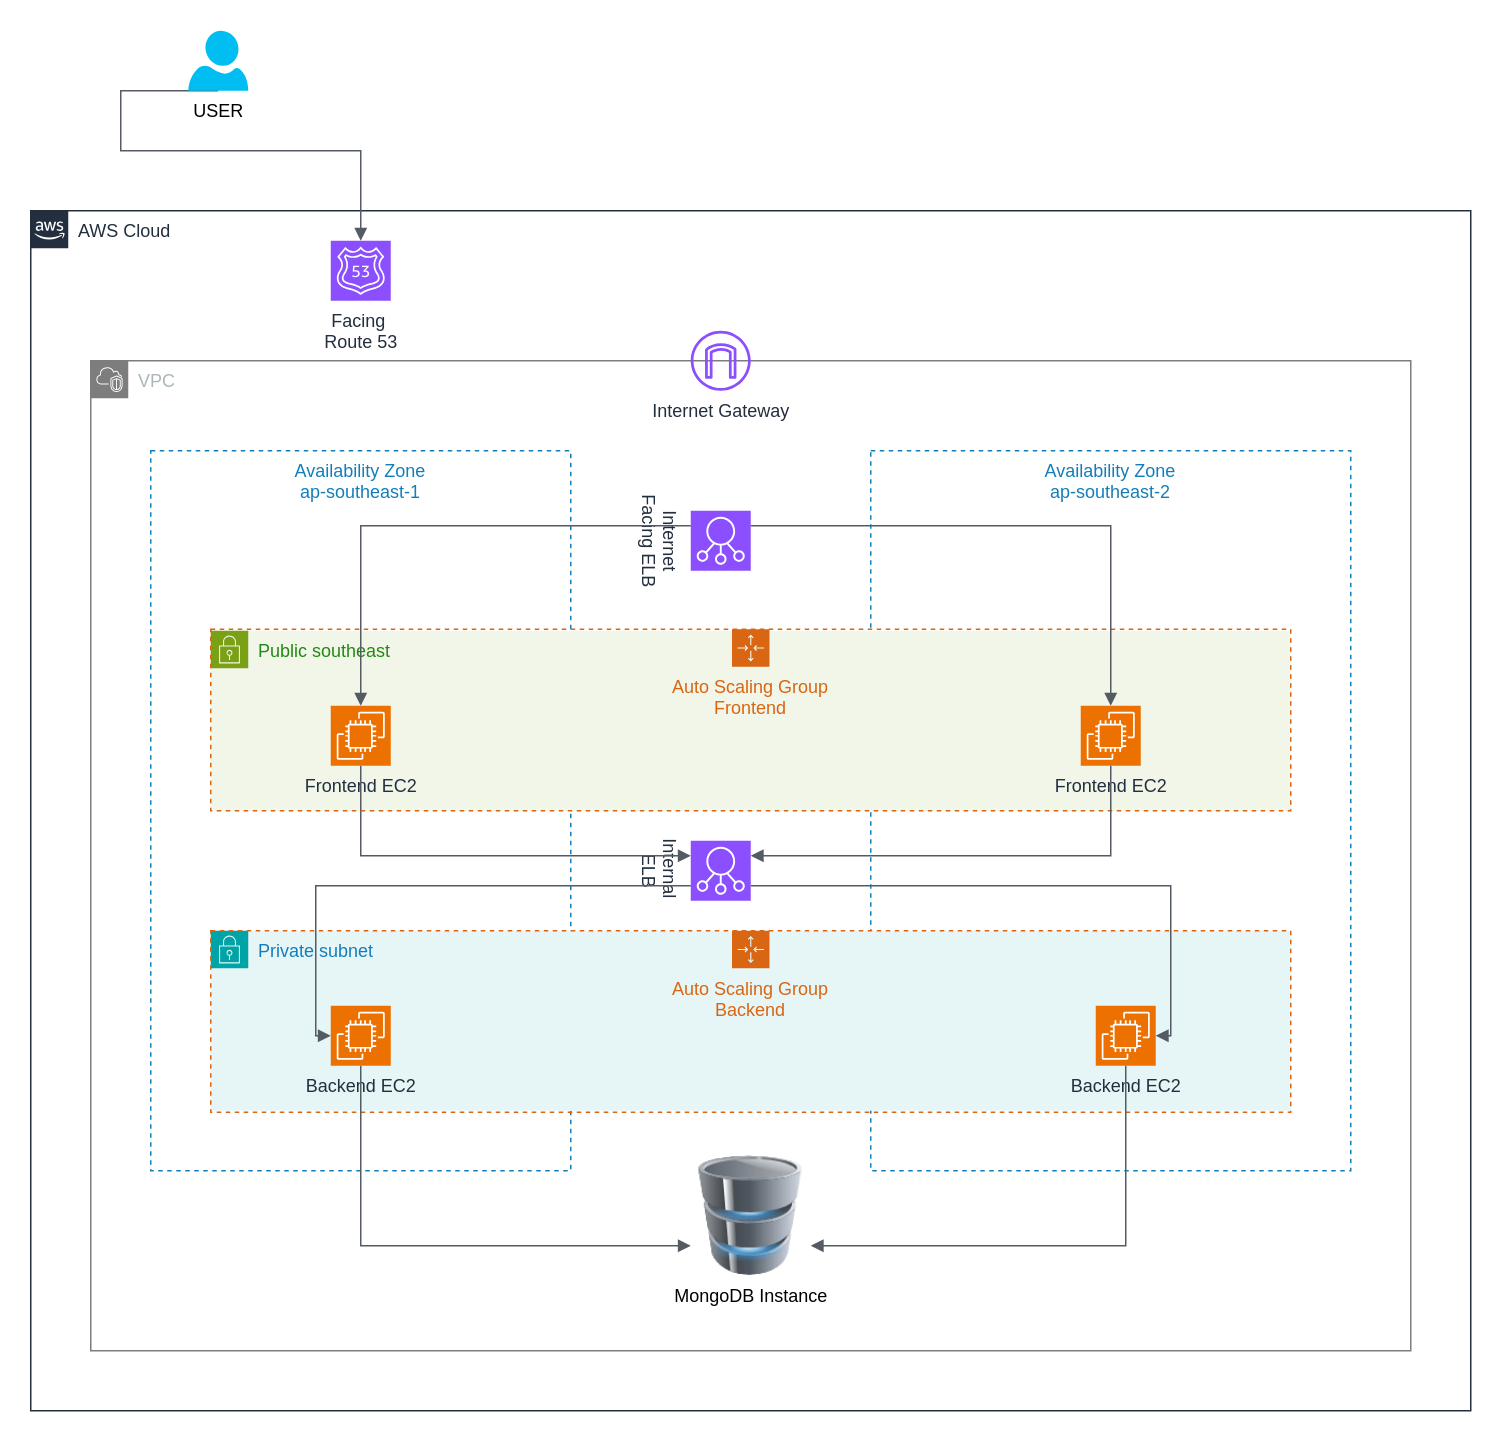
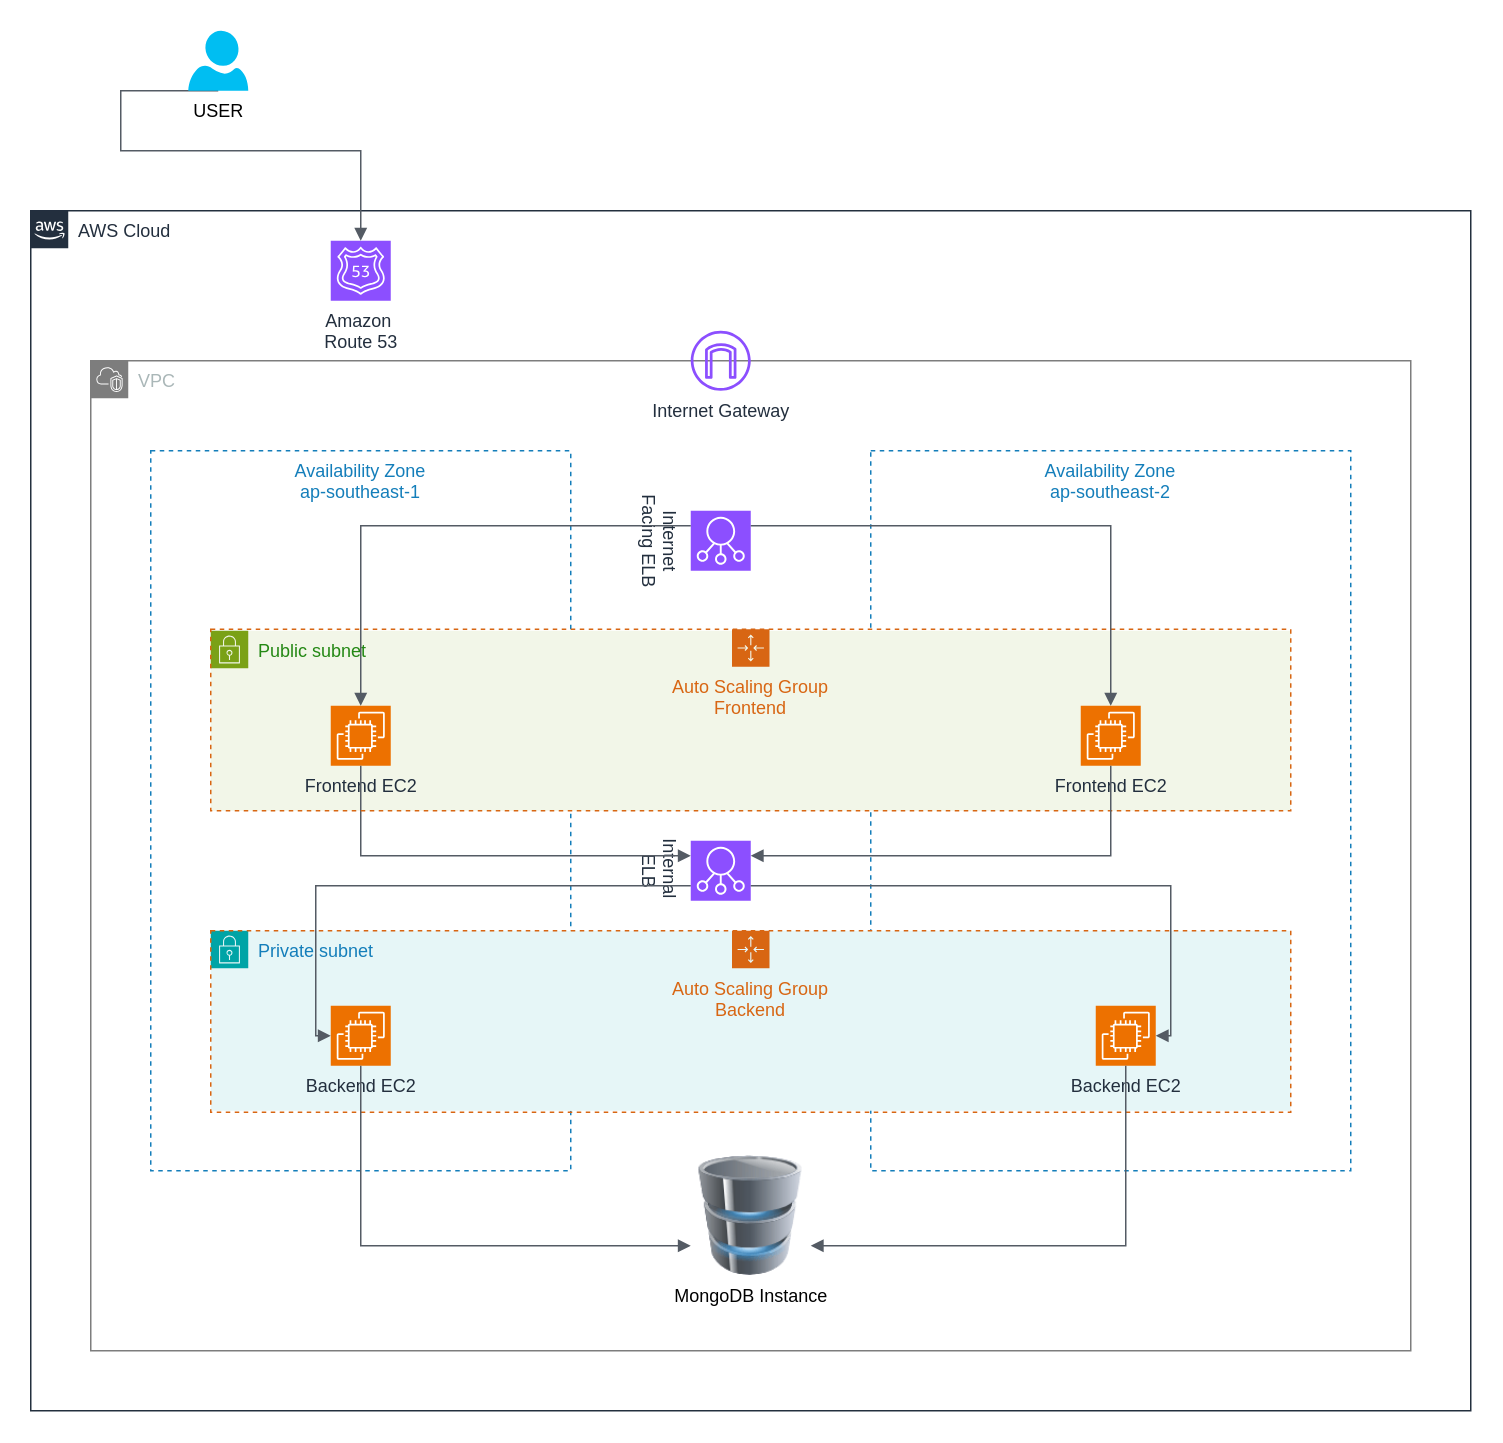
node "Facing Route 53": label "Facing Route 53" -> "Amazon Route 53"
node "Public southeast": label "Public southeast" -> "Public subnet"
